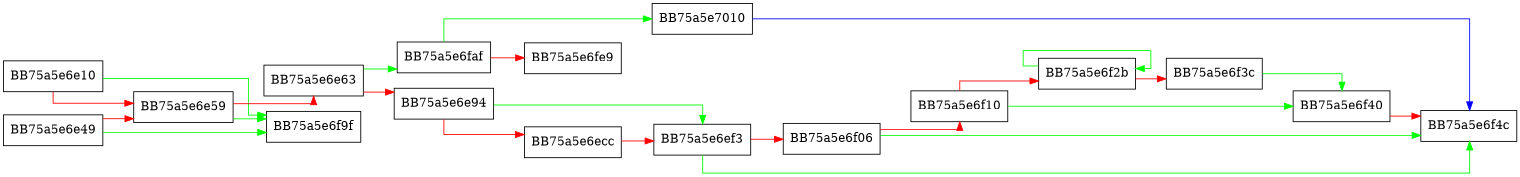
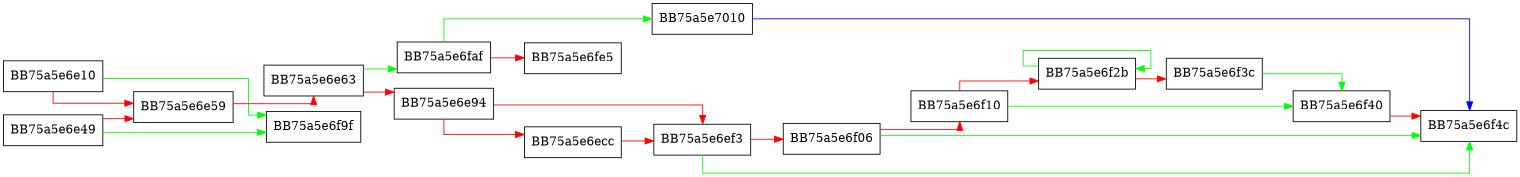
node "BB75a5e6fe9": label "BB75a5e6fe9" -> "BB75a5e6fe5"
edge "BB75a5e6e94" -> "BB75a5e6ef3": color green -> red
edge "BB75a5e6e59" -> "BB75a5e6f9f": removed
